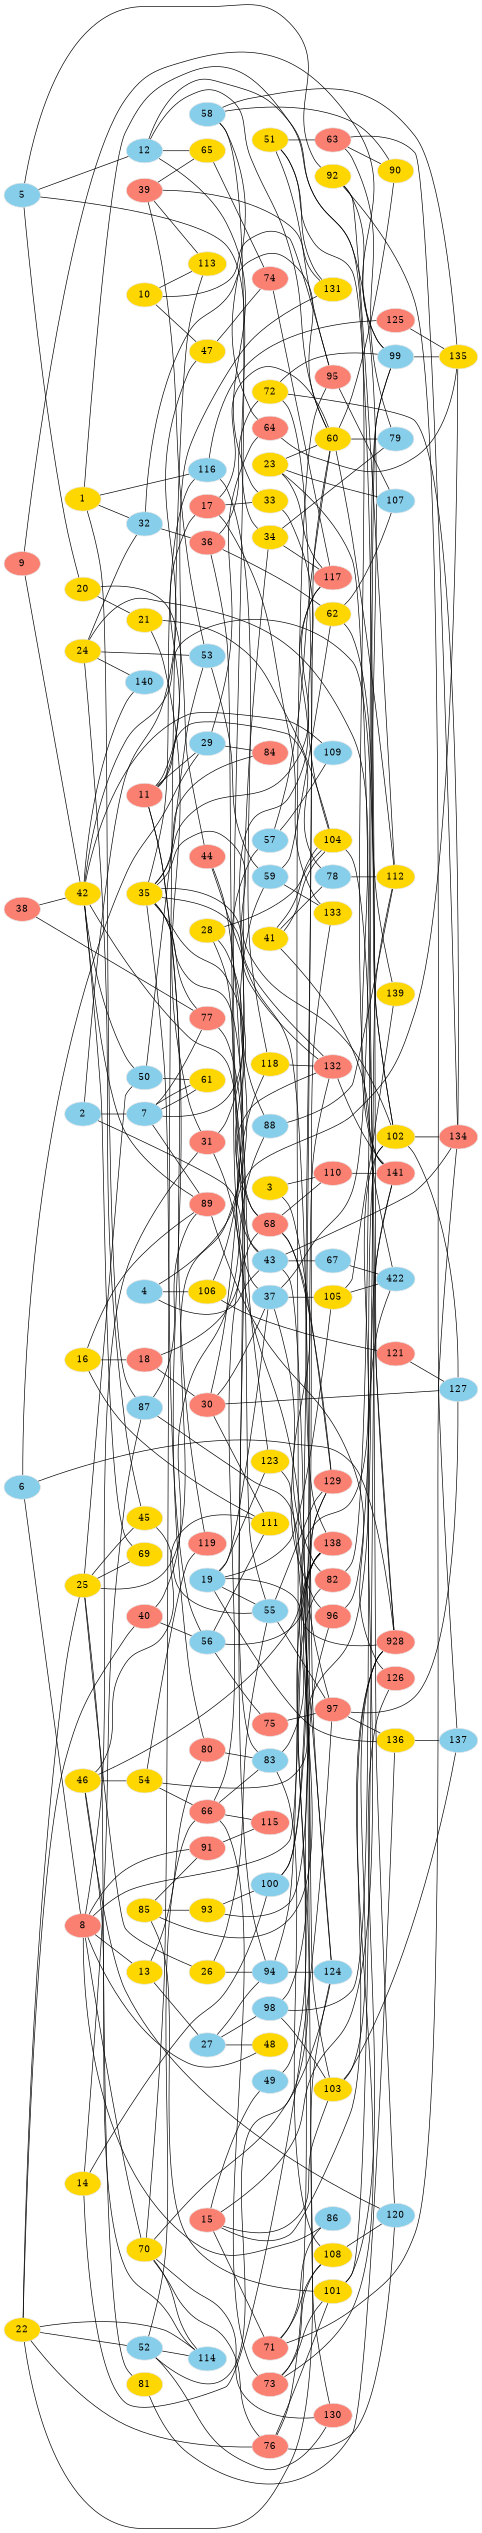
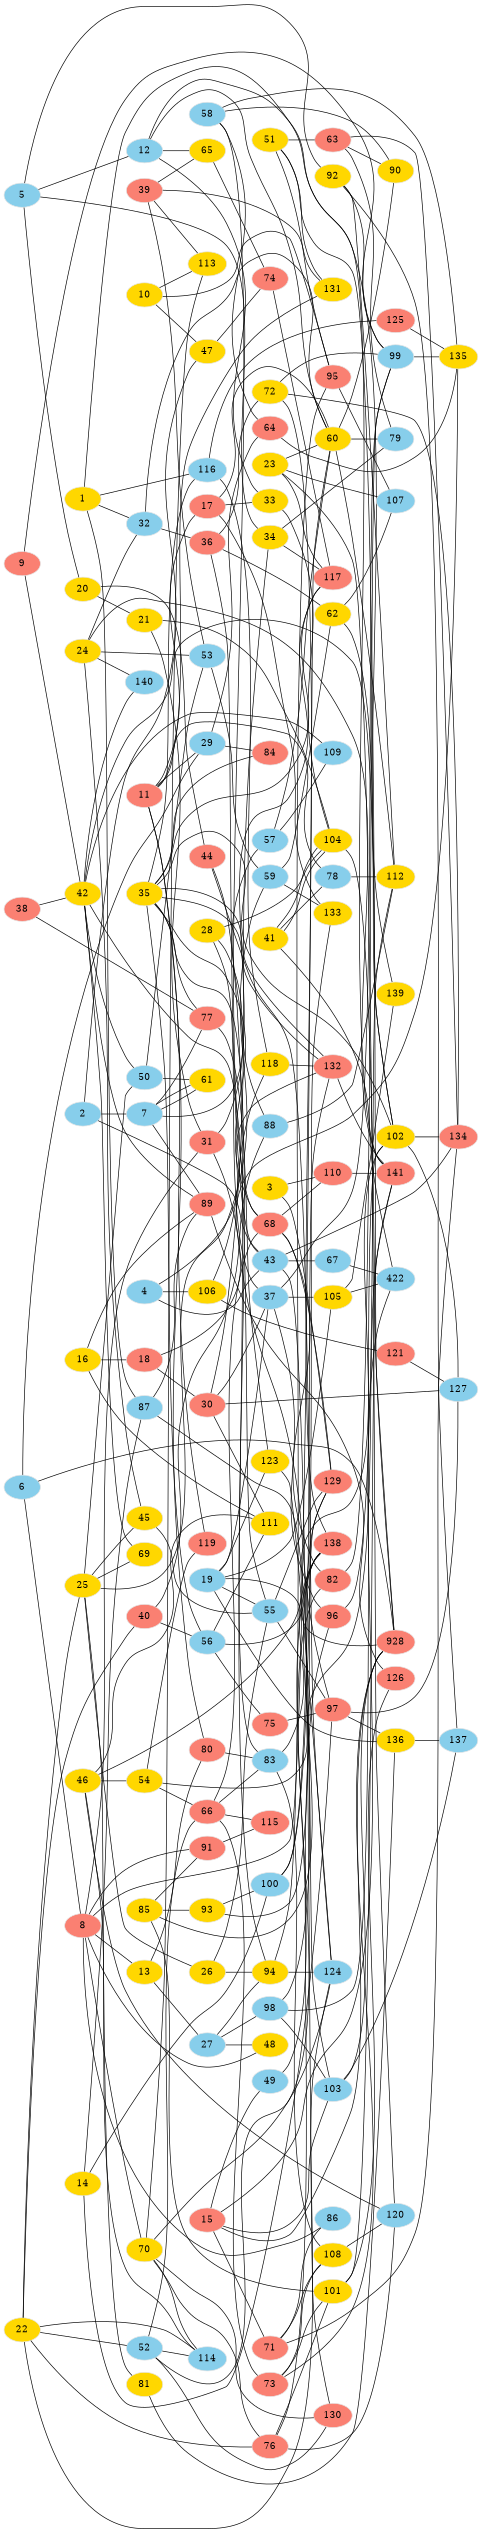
node "94": fillcolor skyblue -> gold
node "103": fillcolor gold -> skyblue
